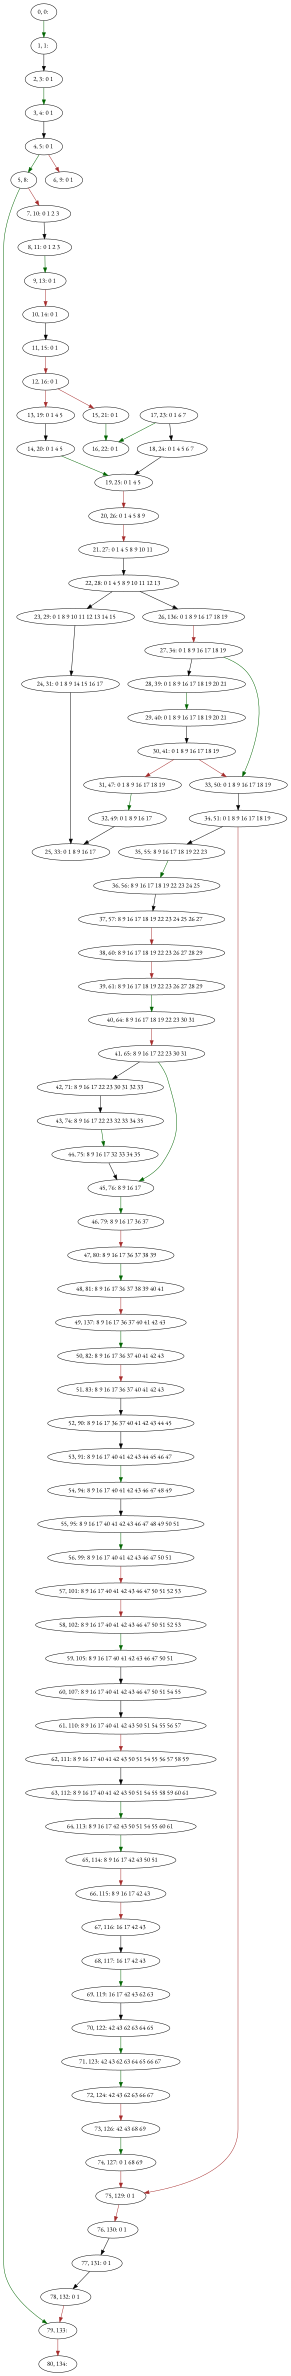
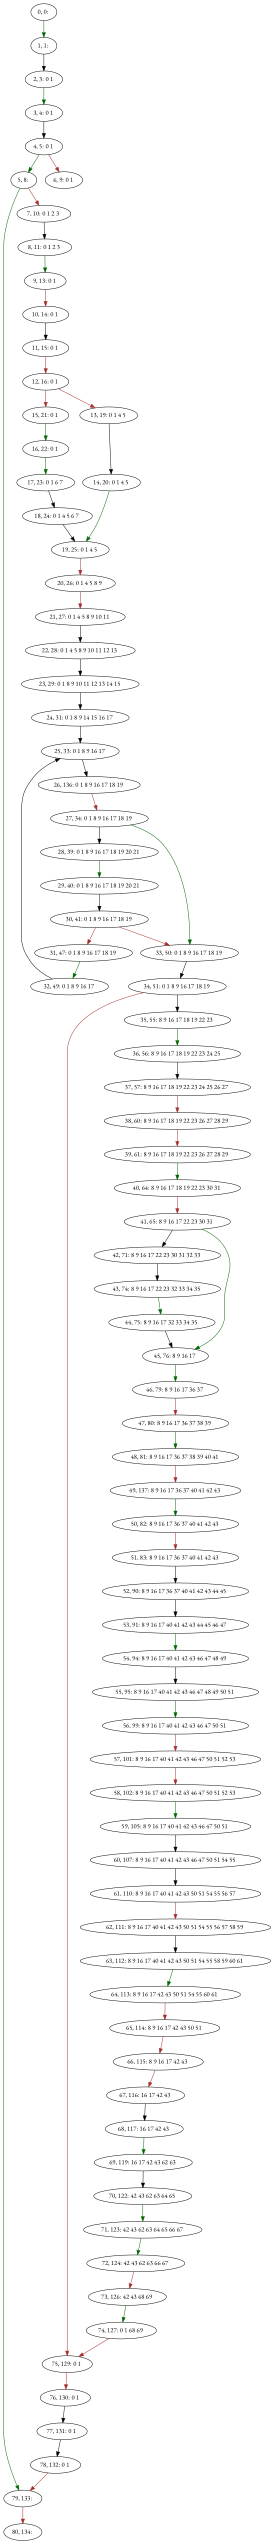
edge "17, 23: 0 1 6 7" -> "16, 22: 0 1": reversed
edge "22, 28: 0 1 4 5 8 9 10 11 12 13" -> "26, 136: 0 1 8 9 16 17 18 19": now "25, 33: 0 1 8 9 16 17" -> "26, 136: 0 1 8 9 16 17 18 19"
edge "64, 113: 8 9 16 17 42 43 50 51 54 55 60 61" -> "65, 114: 8 9 16 17 42 43 50 51": color darkgreen -> brown
